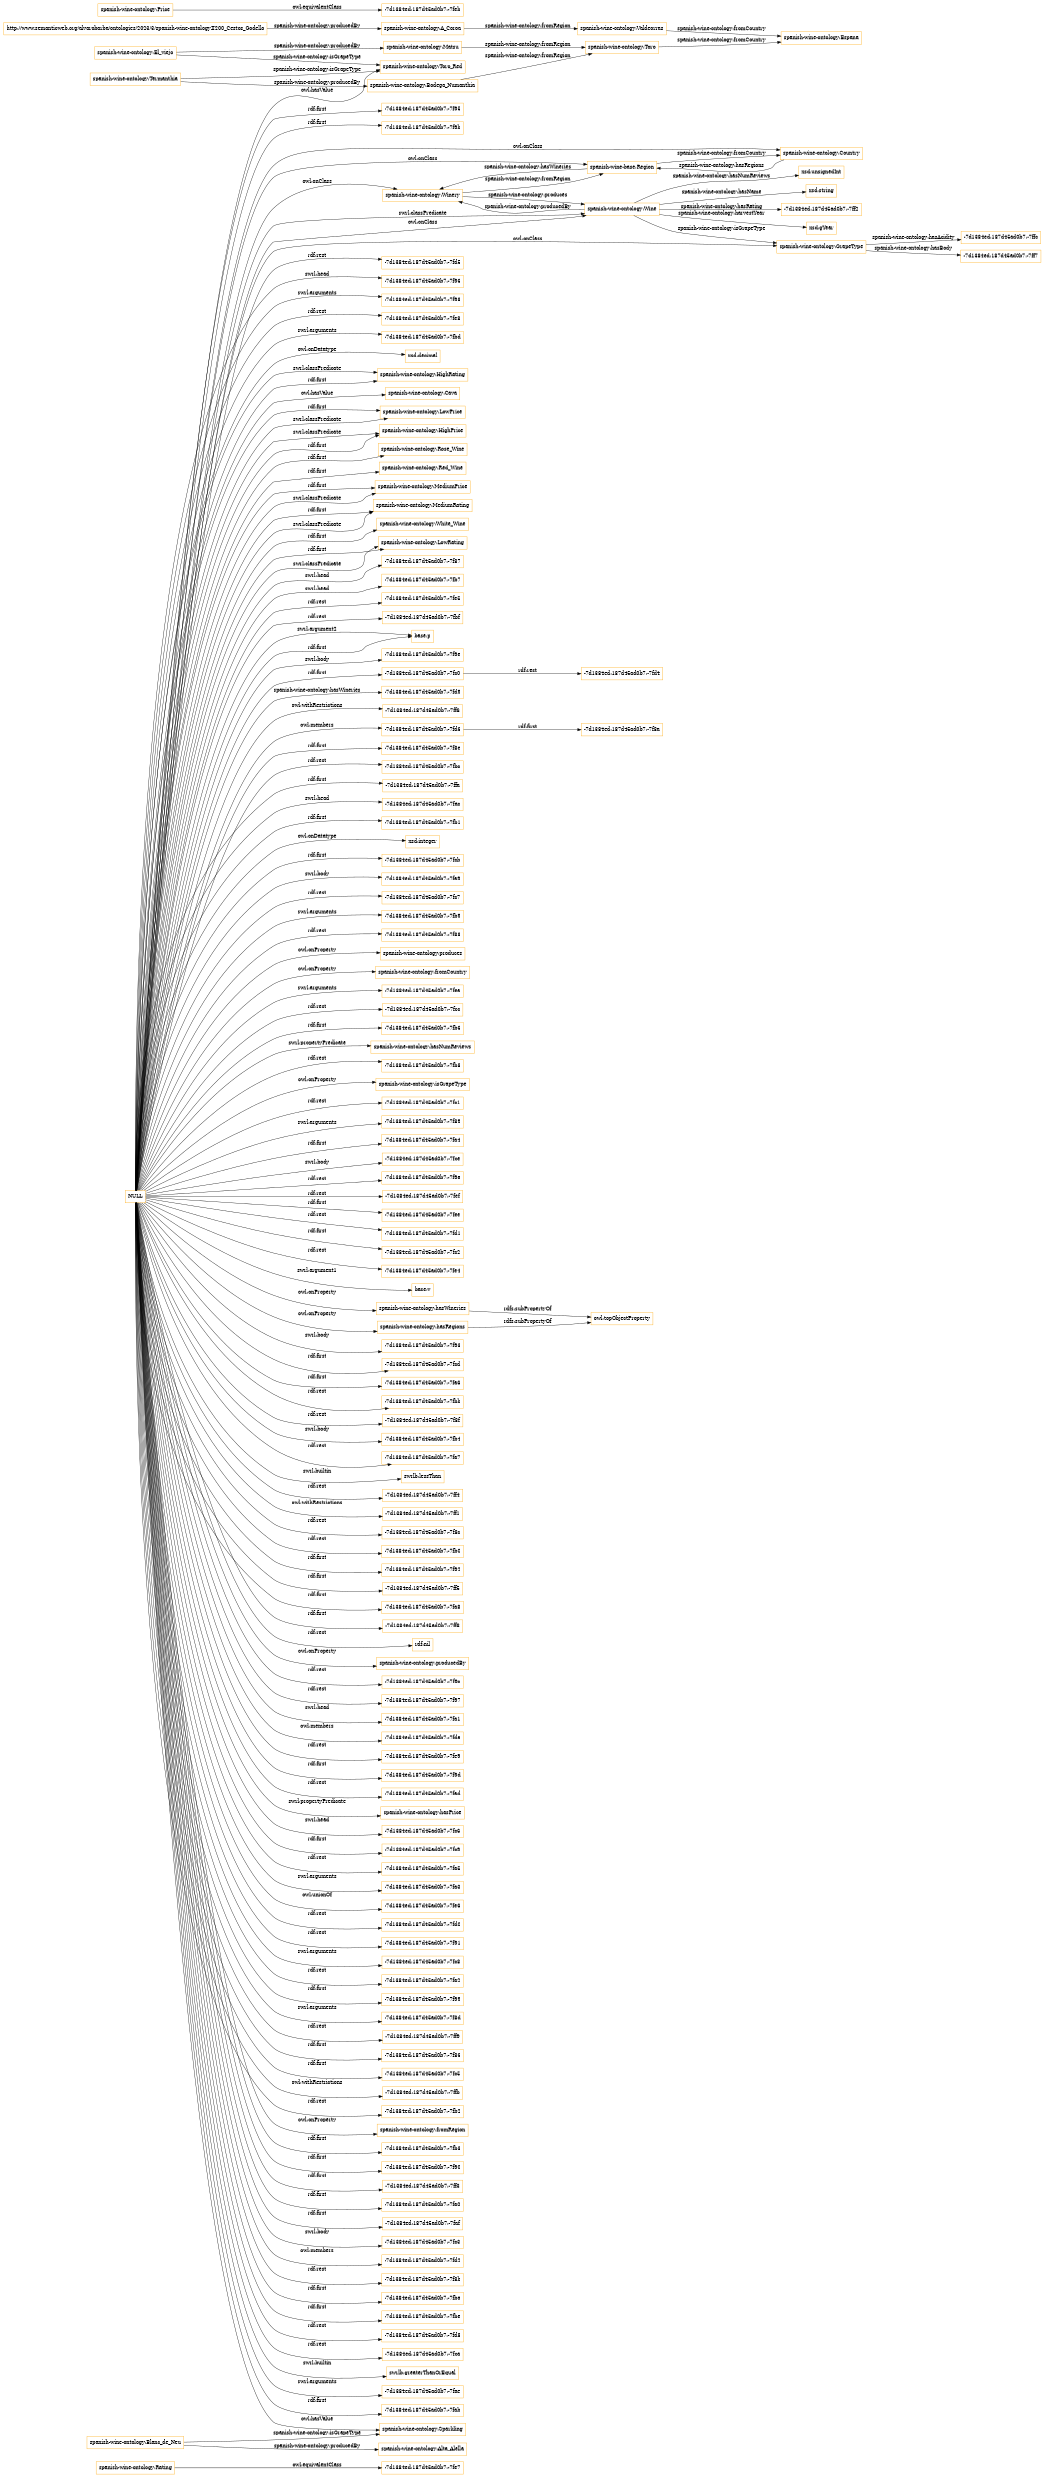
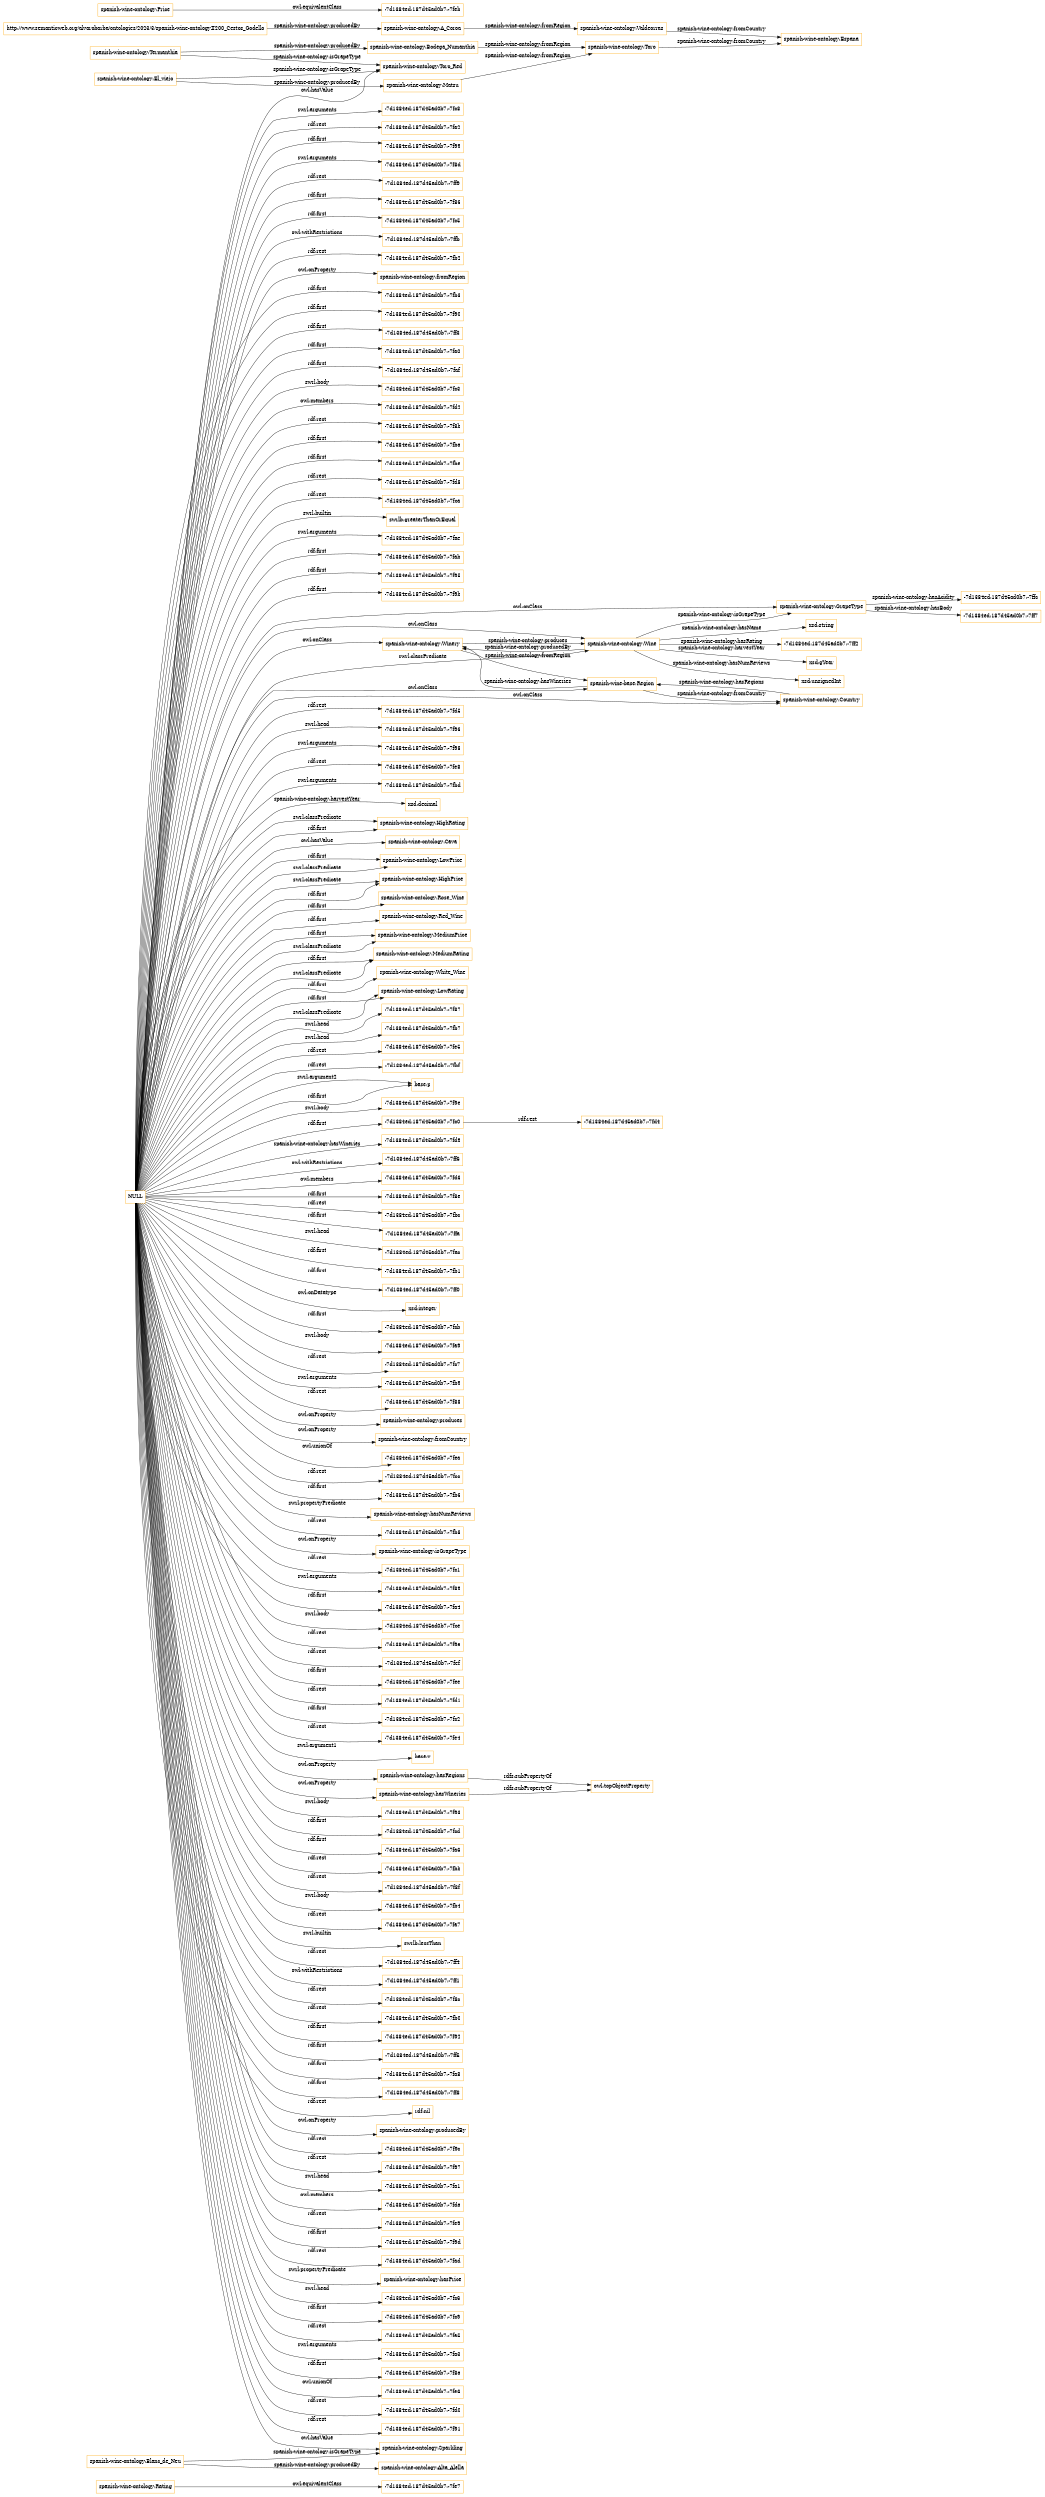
edge "NULL" -> "xsd:decimal": label "owl:onDatatype" -> "spanish-wine-ontology:harvestYear"
edge "-7d1384ed:187d45ad0b7:-7fd6" -> "-7d1384ed:187d45ad0b7:-7f8a": now "NULL" -> "-7d1384ed:187d45ad0b7:-7f8a"
edge "NULL" -> "-7d1384ed:187d45ad0b7:-7fea": label "swrl:arguments" -> "owl:unionOf"
node "-7d1384ed:187d45ad0b7:-7ff0": added
